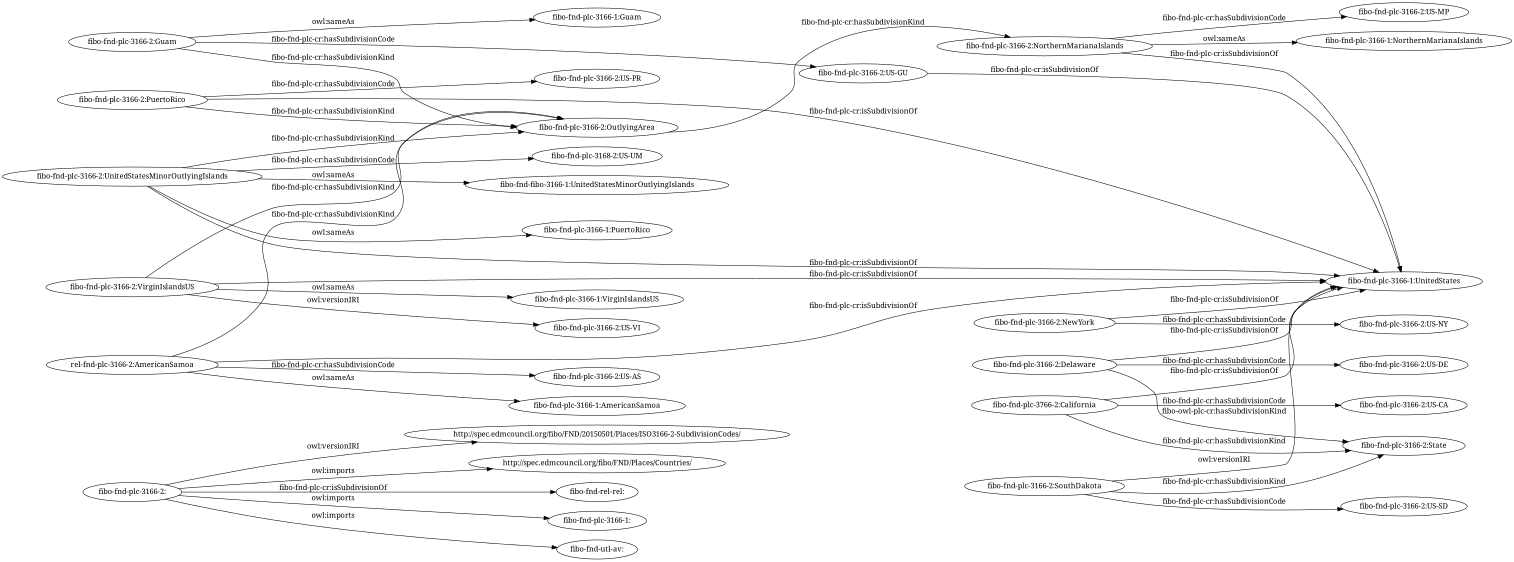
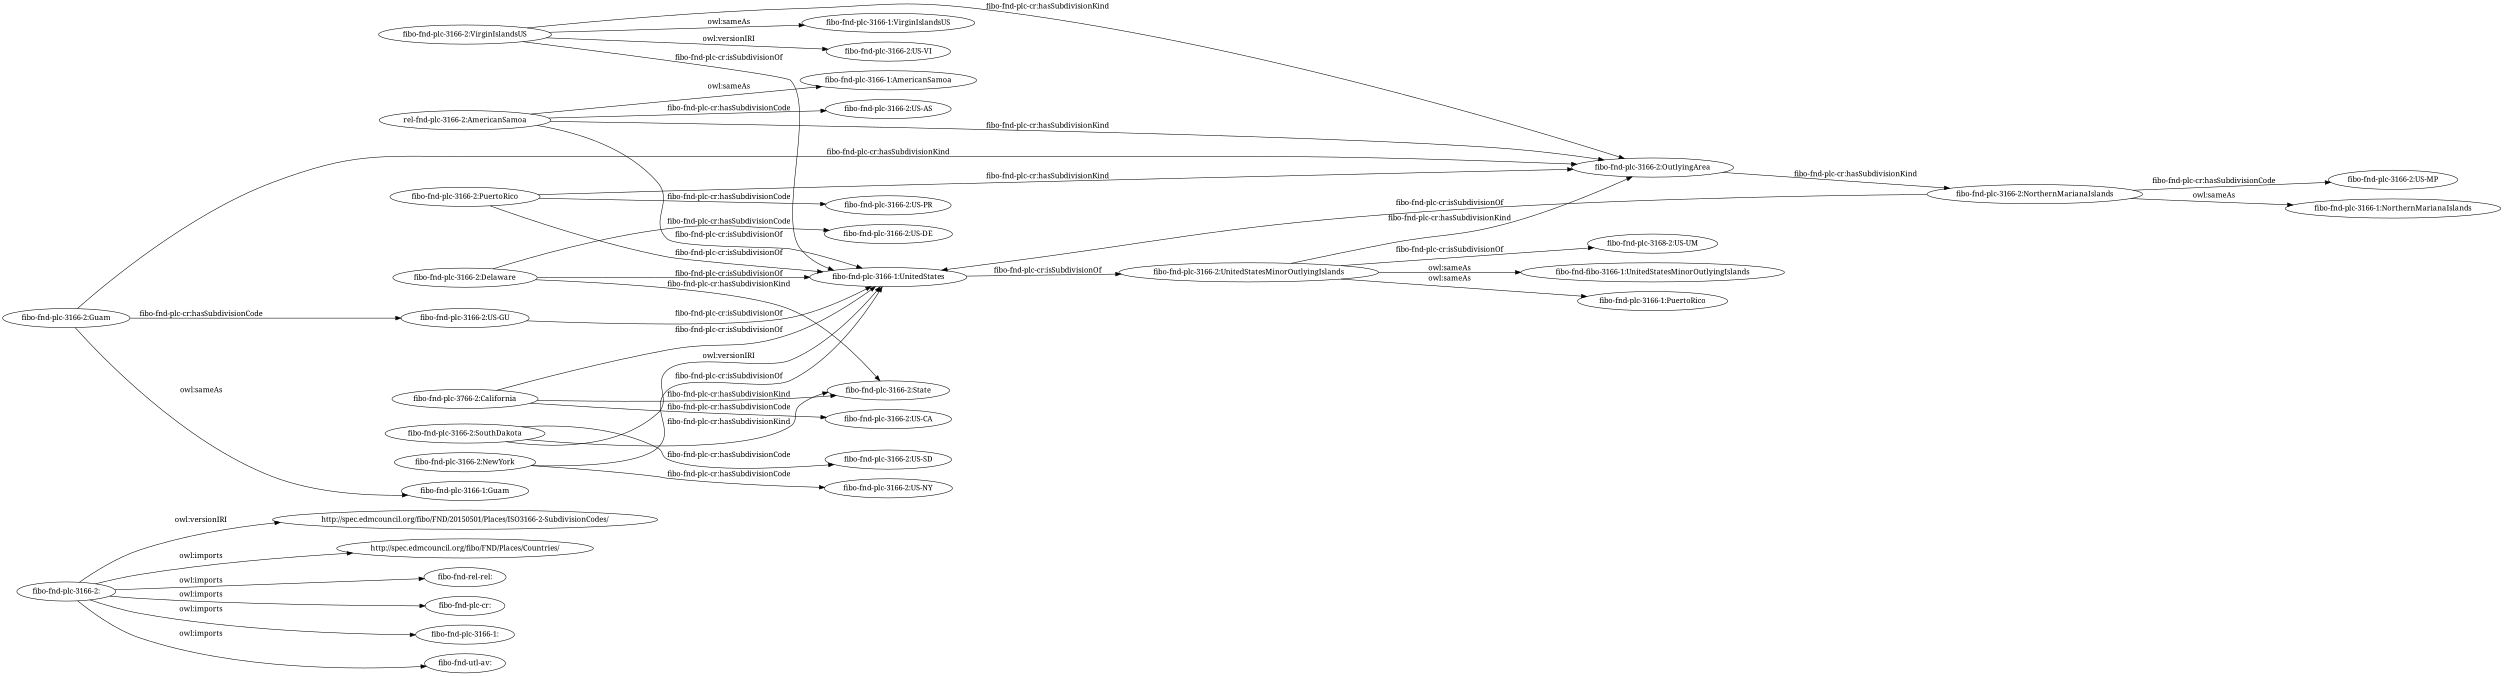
edge "fibo-fnd-plc-3166-2:UnitedStatesMinorOutlyingIslands" -> "fibo-fnd-plc-3168-2:US-UM": label "fibo-fnd-plc-cr:hasSubdivisionCode" -> "fibo-fnd-plc-cr:isSubdivisionOf"
edge "fibo-fnd-plc-3166-2:UnitedStatesMinorOutlyingIslands" -> "fibo-fnd-plc-3166-1:UnitedStates": reversed
edge "fibo-fnd-plc-3166-2:Delaware" -> "fibo-fnd-plc-3166-2:State": label "fibo-owl-plc-cr:hasSubdivisionKind" -> "fibo-fnd-plc-cr:hasSubdivisionKind"
edge "fibo-fnd-plc-3166-2:" -> "fibo-fnd-rel-rel:": label "fibo-fnd-plc-cr:isSubdivisionOf" -> "owl:imports"
node "fibo-fnd-plc-cr:": added
